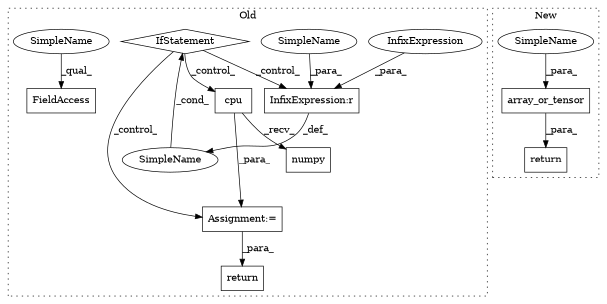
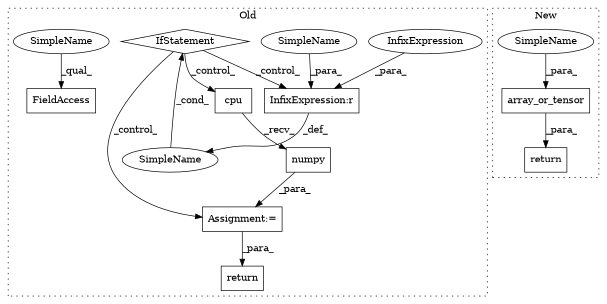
edge "cpu" -> "Assignment:=": now "numpy" -> "Assignment:="
